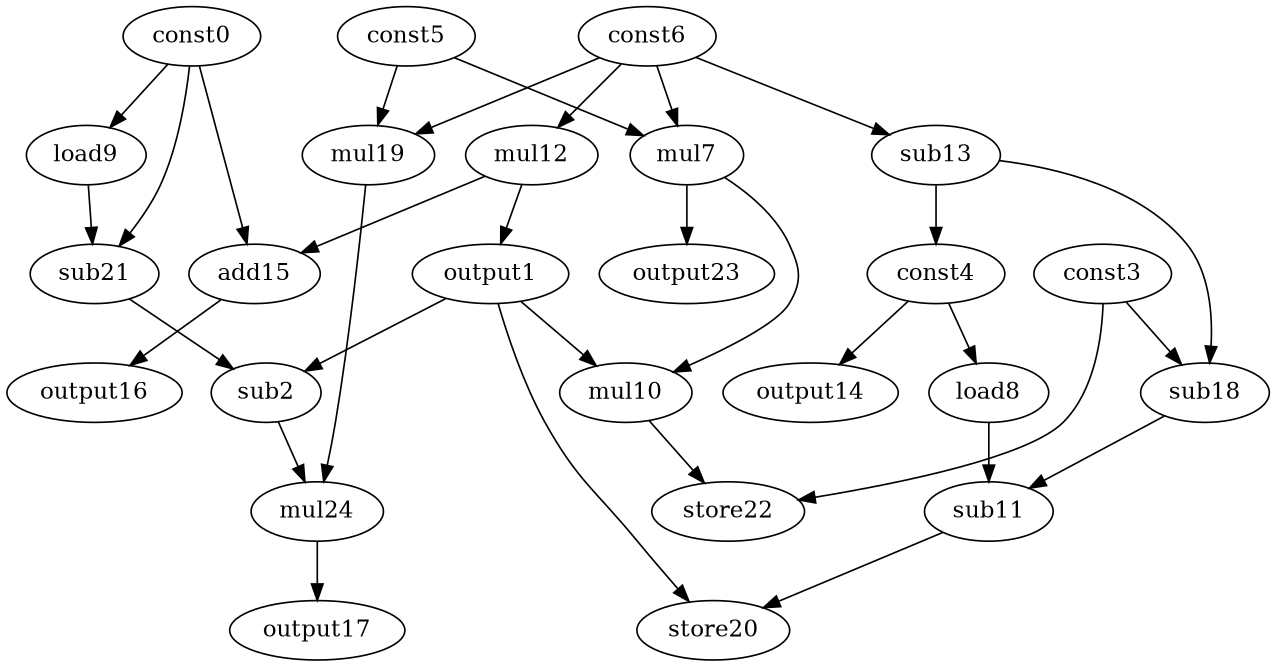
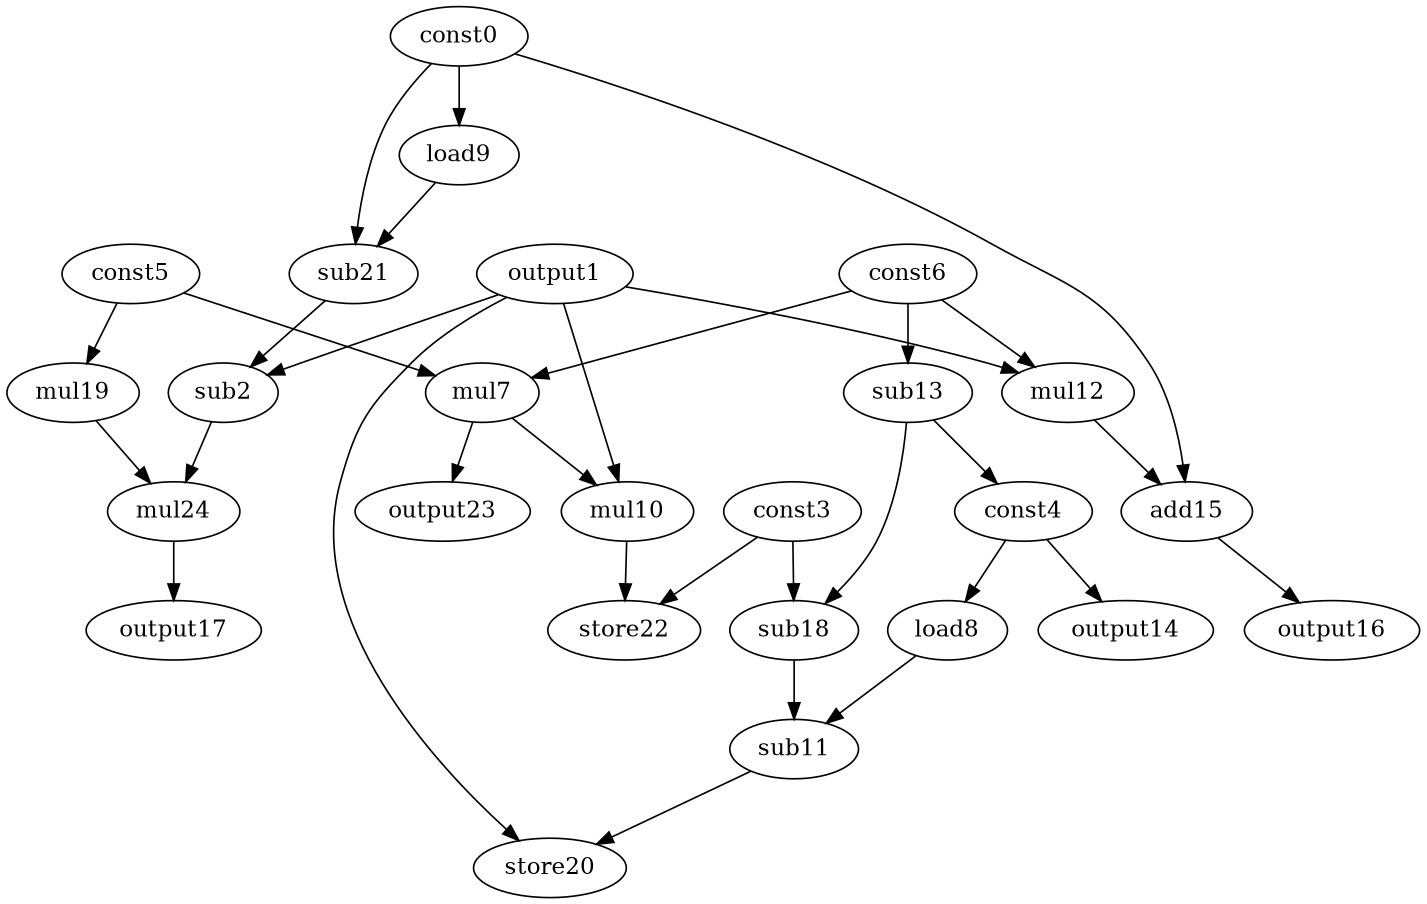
edge "const6" -> "mul19": removed
edge "mul12" -> "output1": reversed
